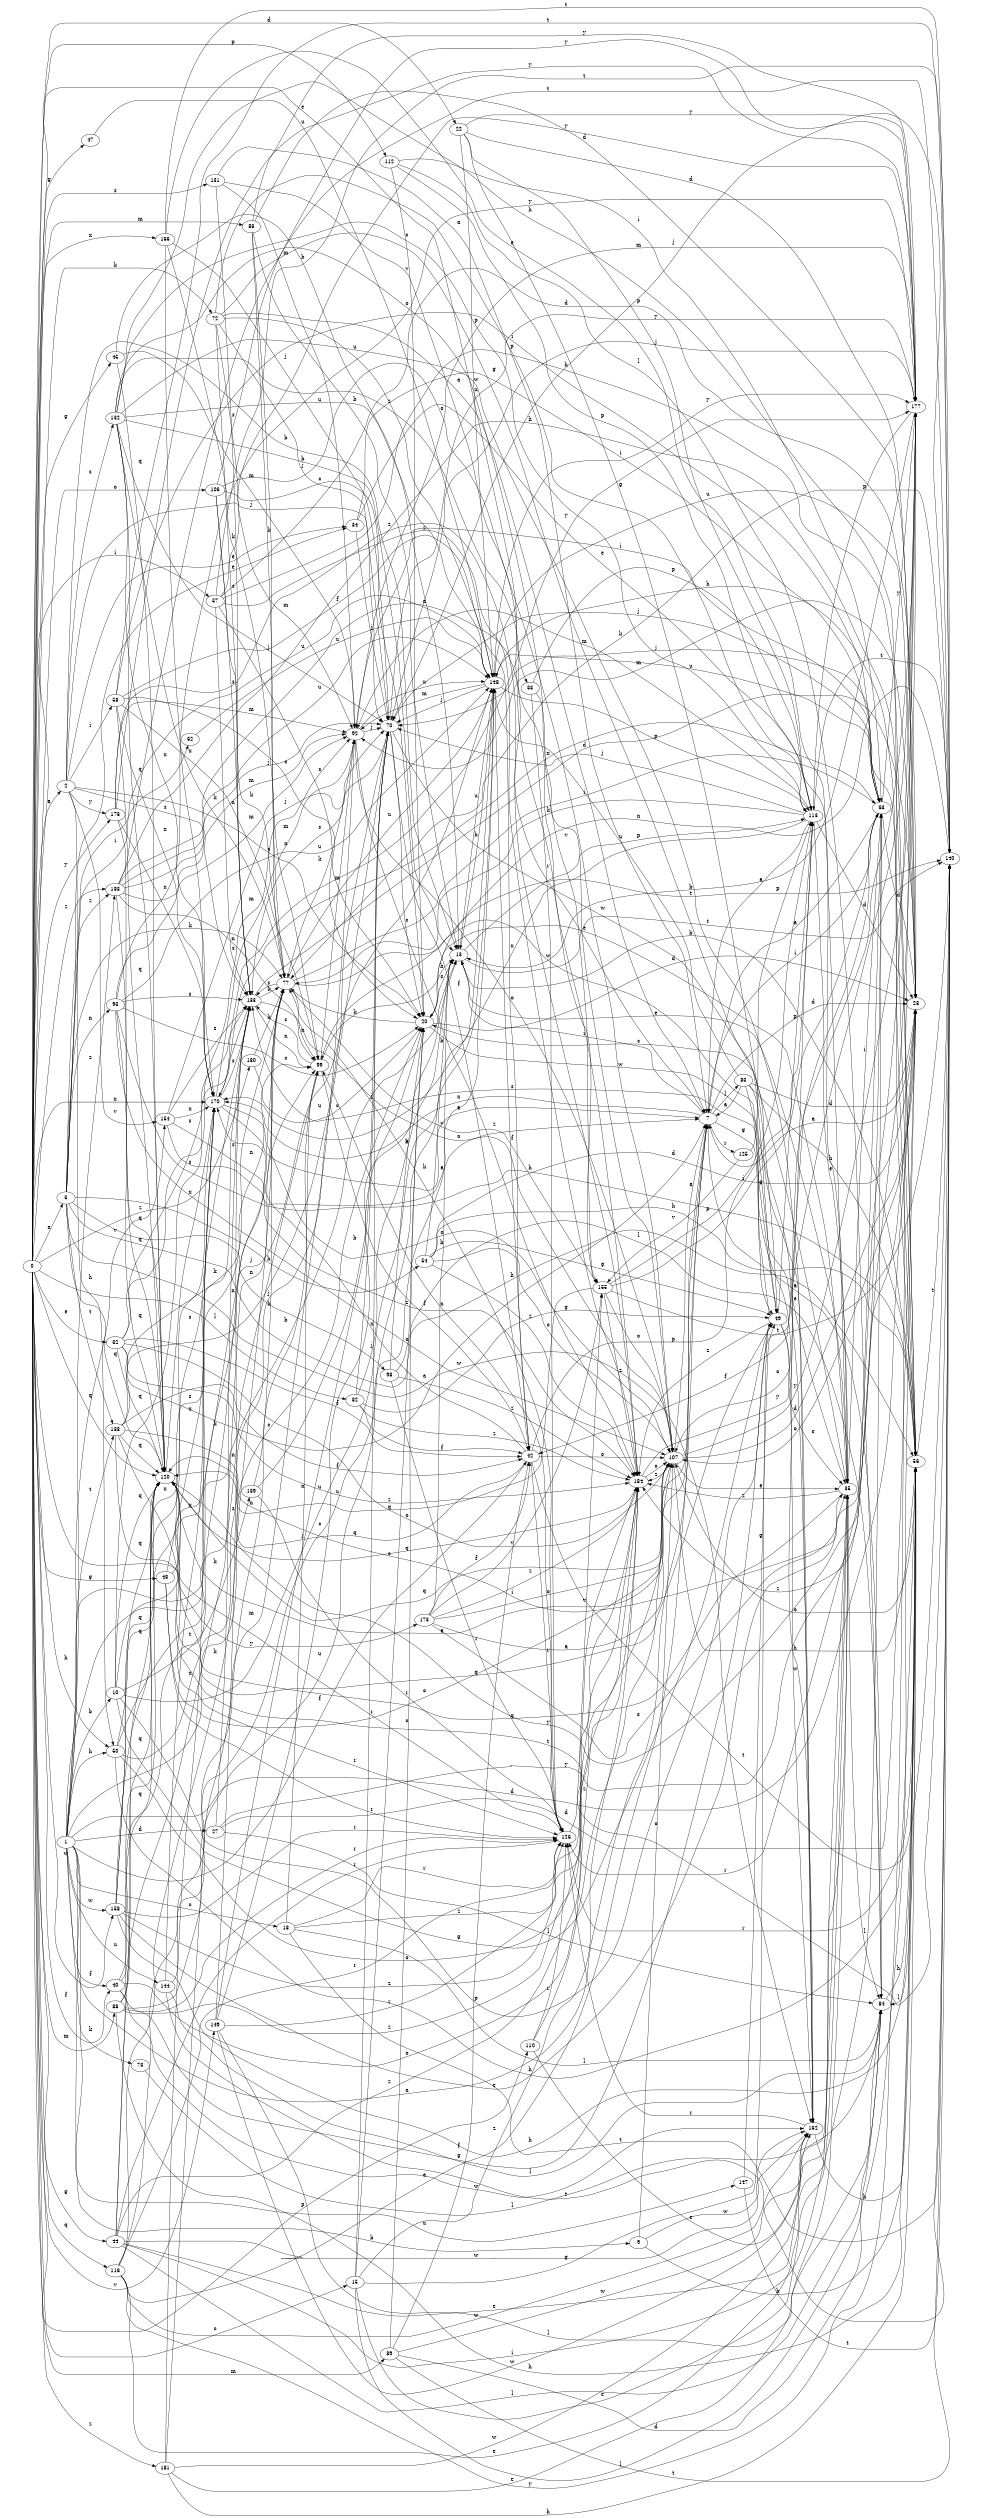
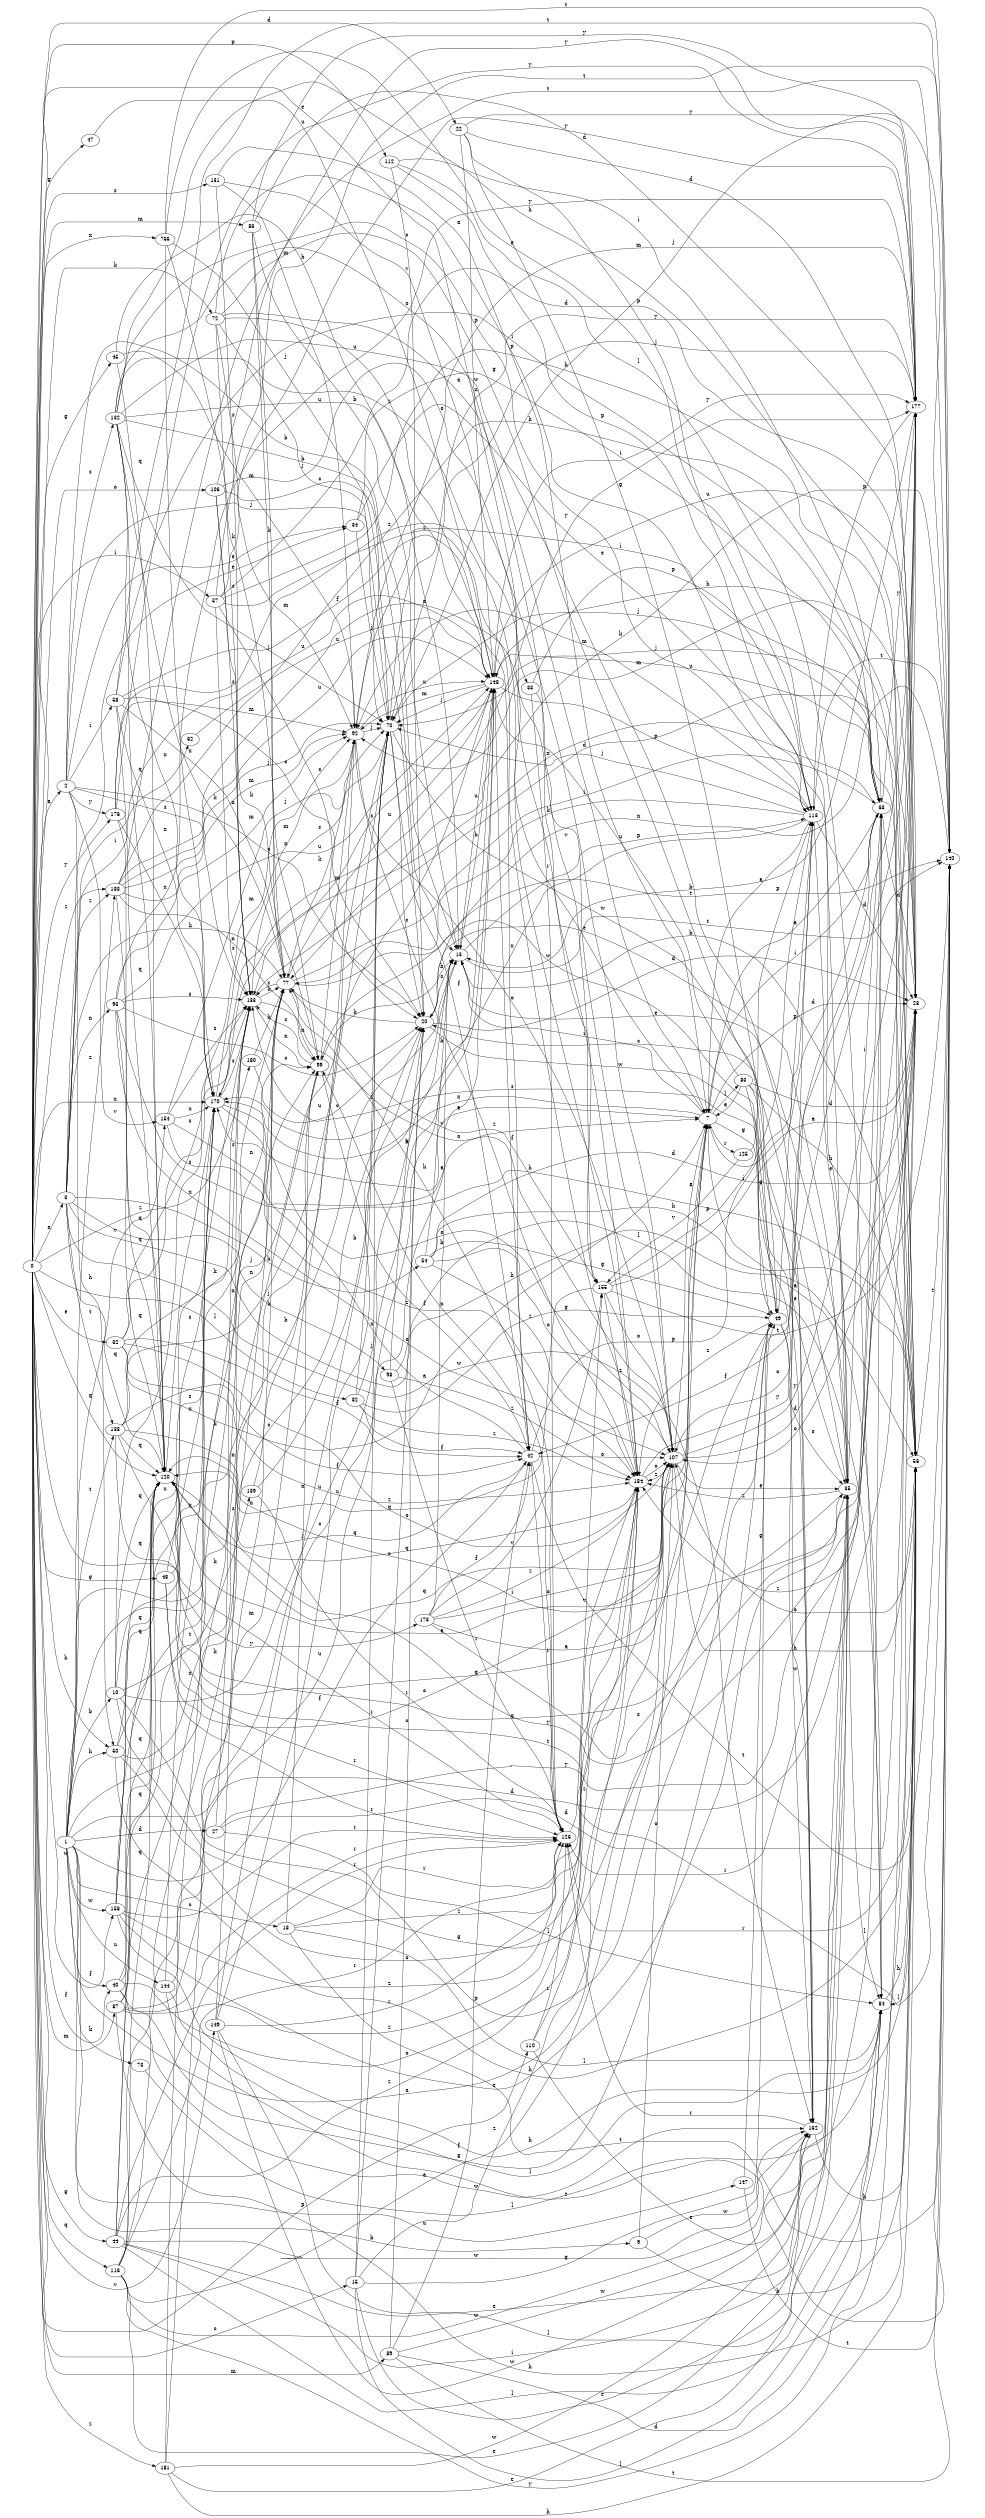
node "166": label "166" -> "766"
edge "148" -> "133": added, label "s"
edge "32" -> "120": now "116" -> "120"
node "88": label "88" -> "87"
